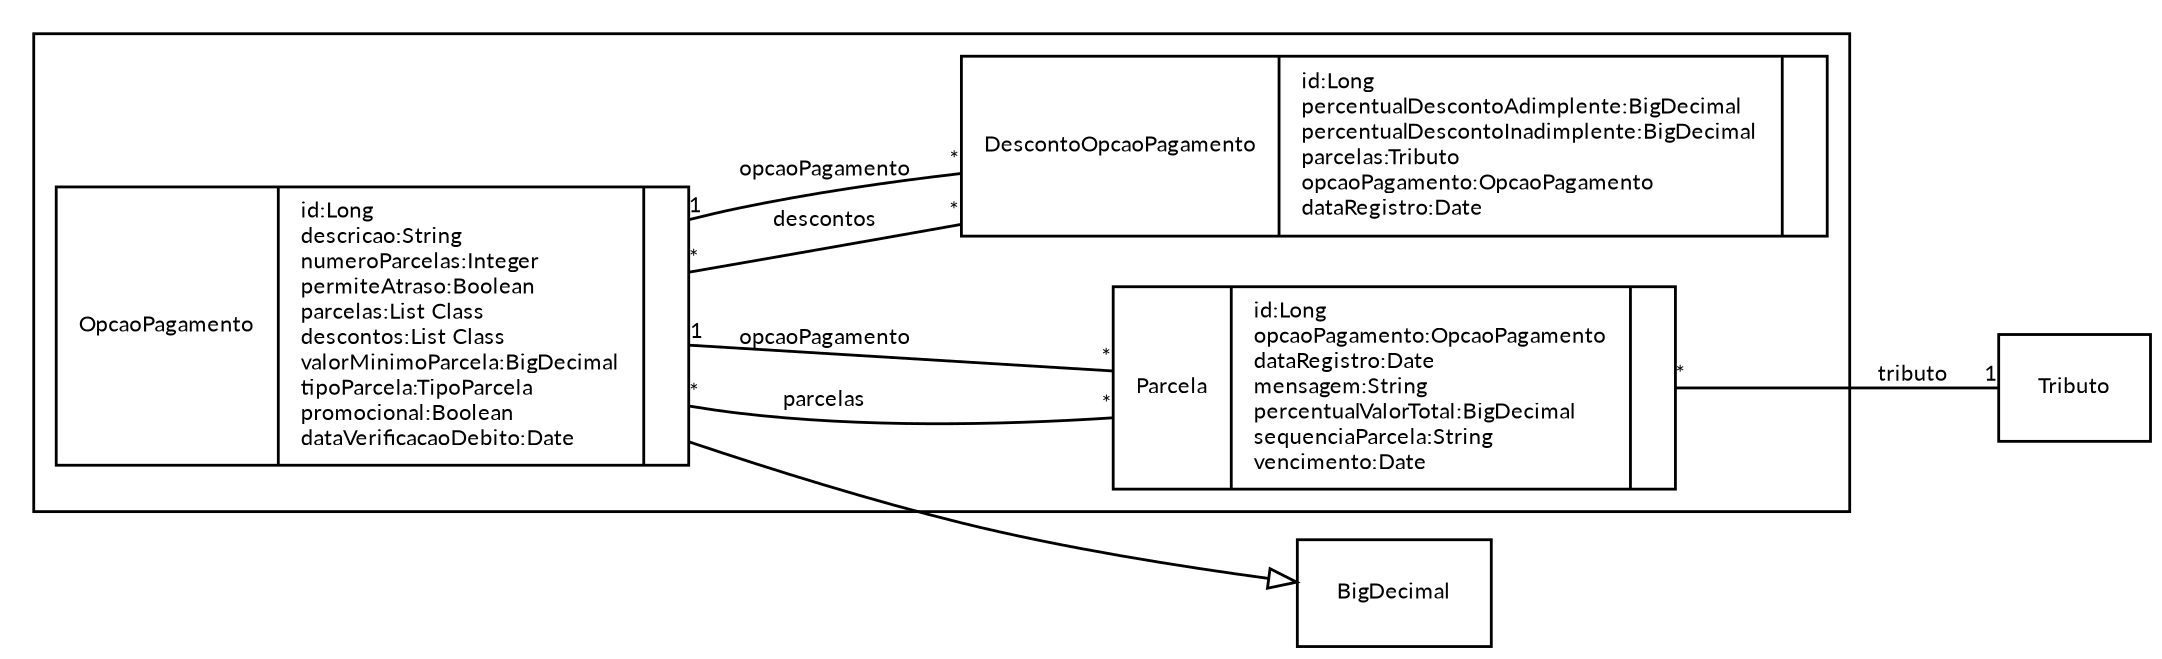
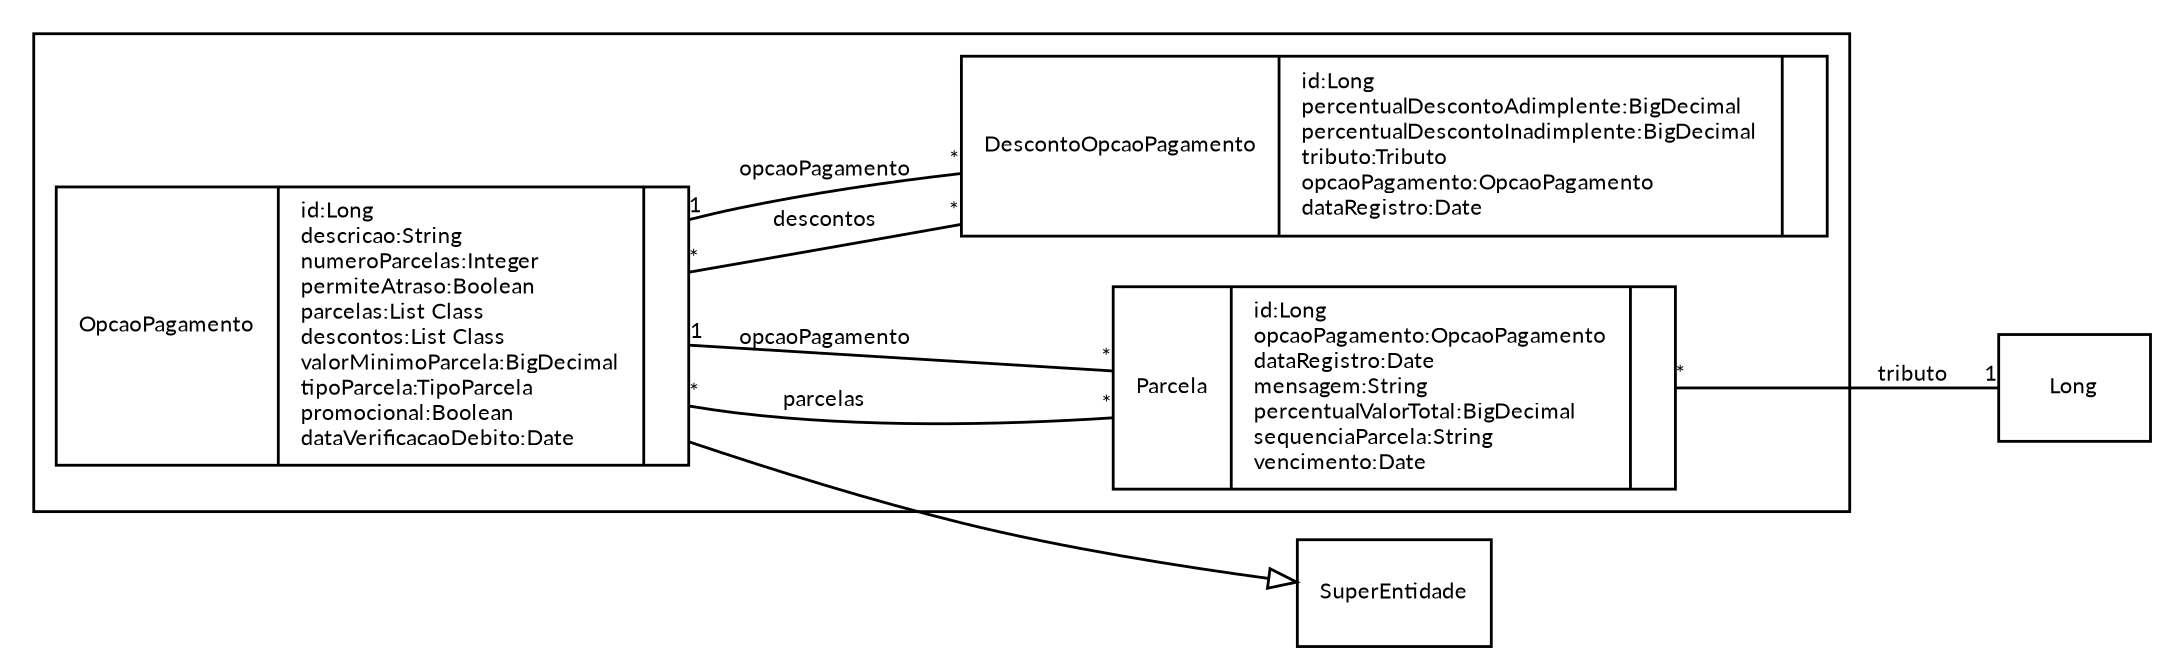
node "DescontoOpcaoPagamento": text "parcelas:Tributo" -> "tributo:Tributo"
node "Tributo": label "Tributo" -> "Long"
node "BigDecimal": label "BigDecimal" -> "SuperEntidade"
